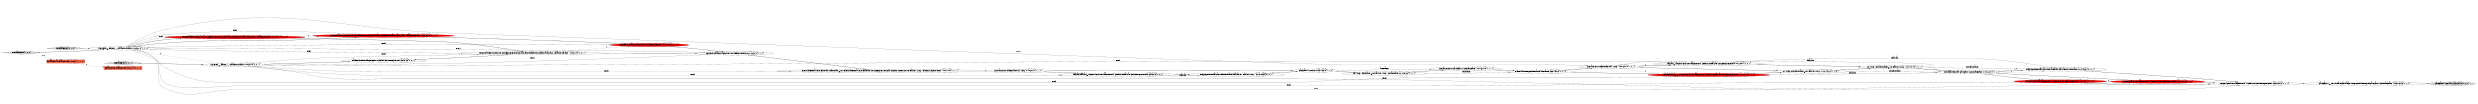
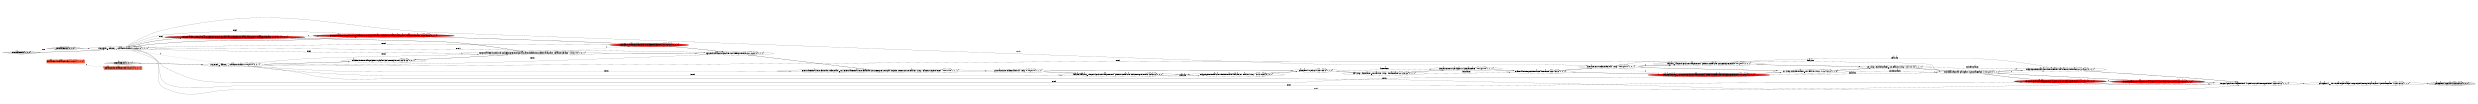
edge "testDisablePersist['1', '0', '0']" -> "RebalanceMode rebalanceMode@@@2@@@['1', '1', '0']": now "testDisablePersist['1', '0', '0']" -> "testDisablePersist['0', '1', '0']"
